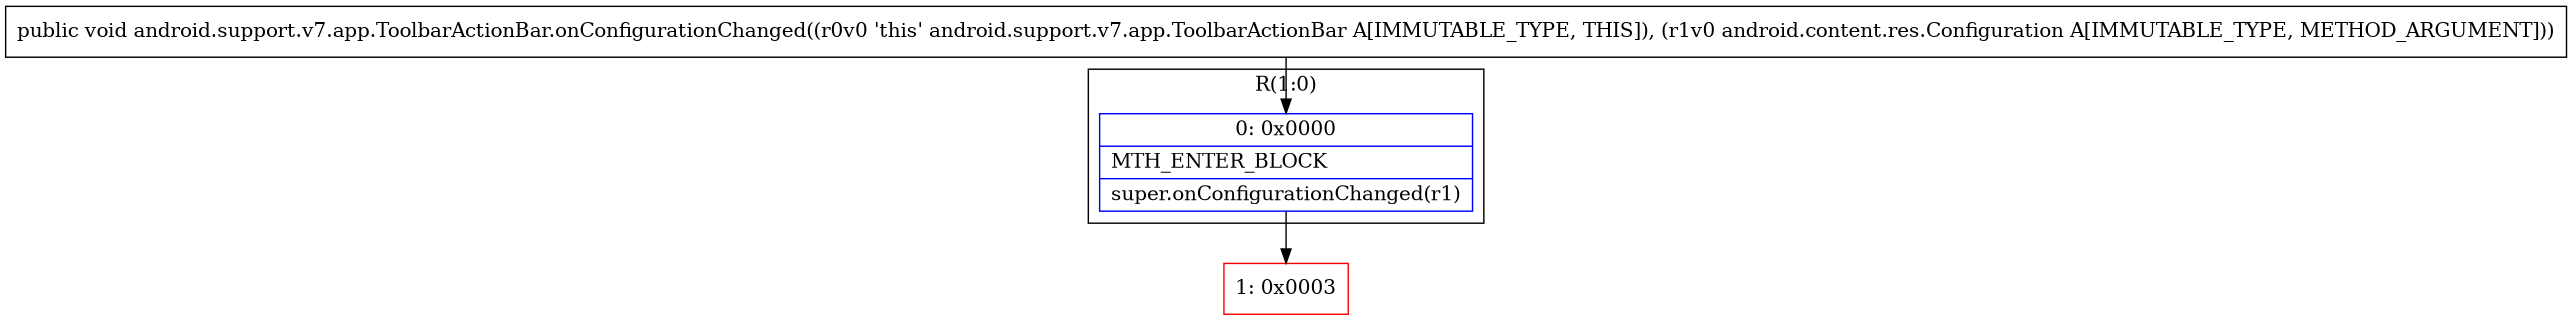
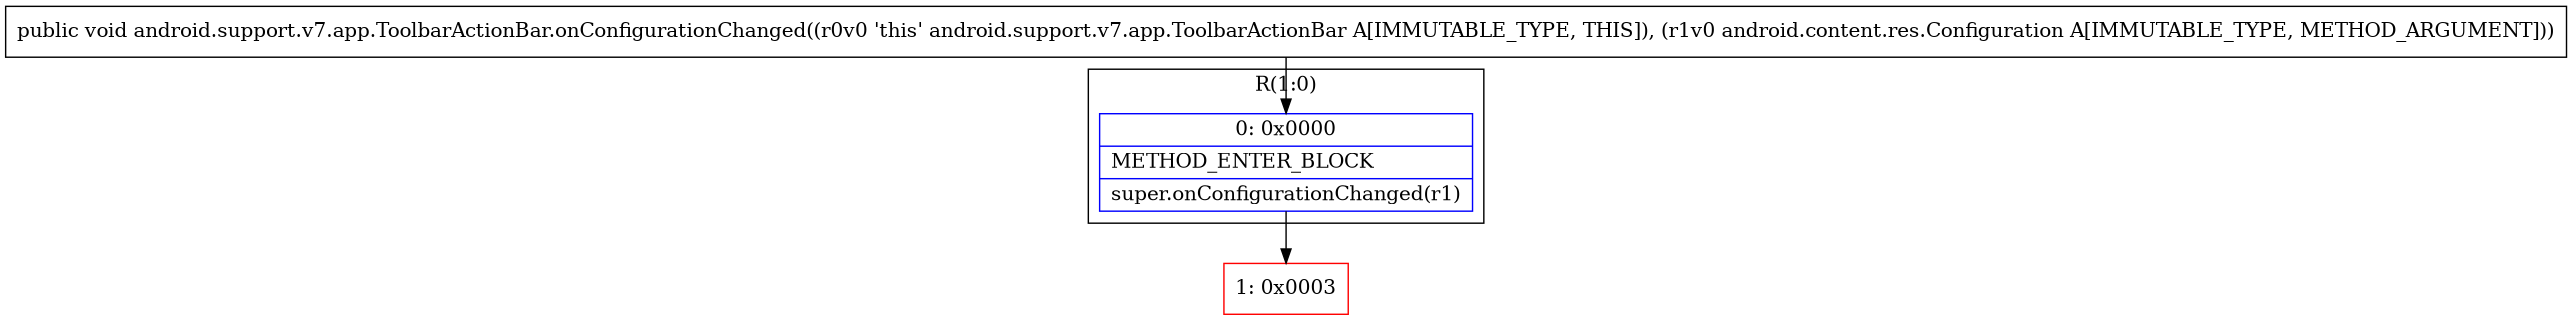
node "0: 0x0000": text "MTH_ENTER_BLOCK" -> "METHOD_ENTER_BLOCK"
